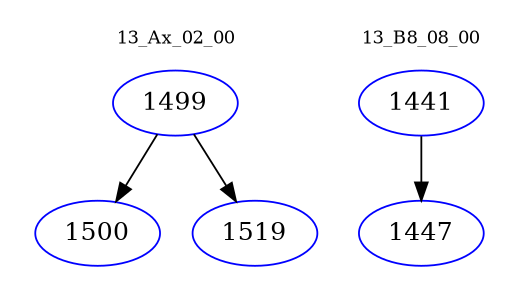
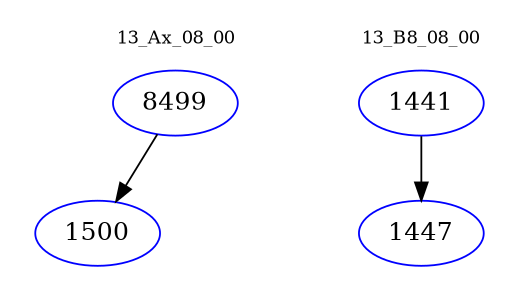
cluster "13_Ax_02_00": label "13_Ax_02_00" -> "13_Ax_08_00"
node "1499": label "1499" -> "8499"
node "1519": removed
